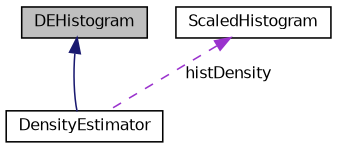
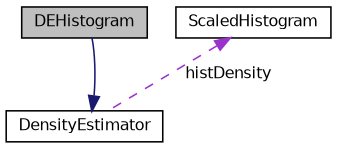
edge "DensityEstimator" -> "DEHistogram": reversed
